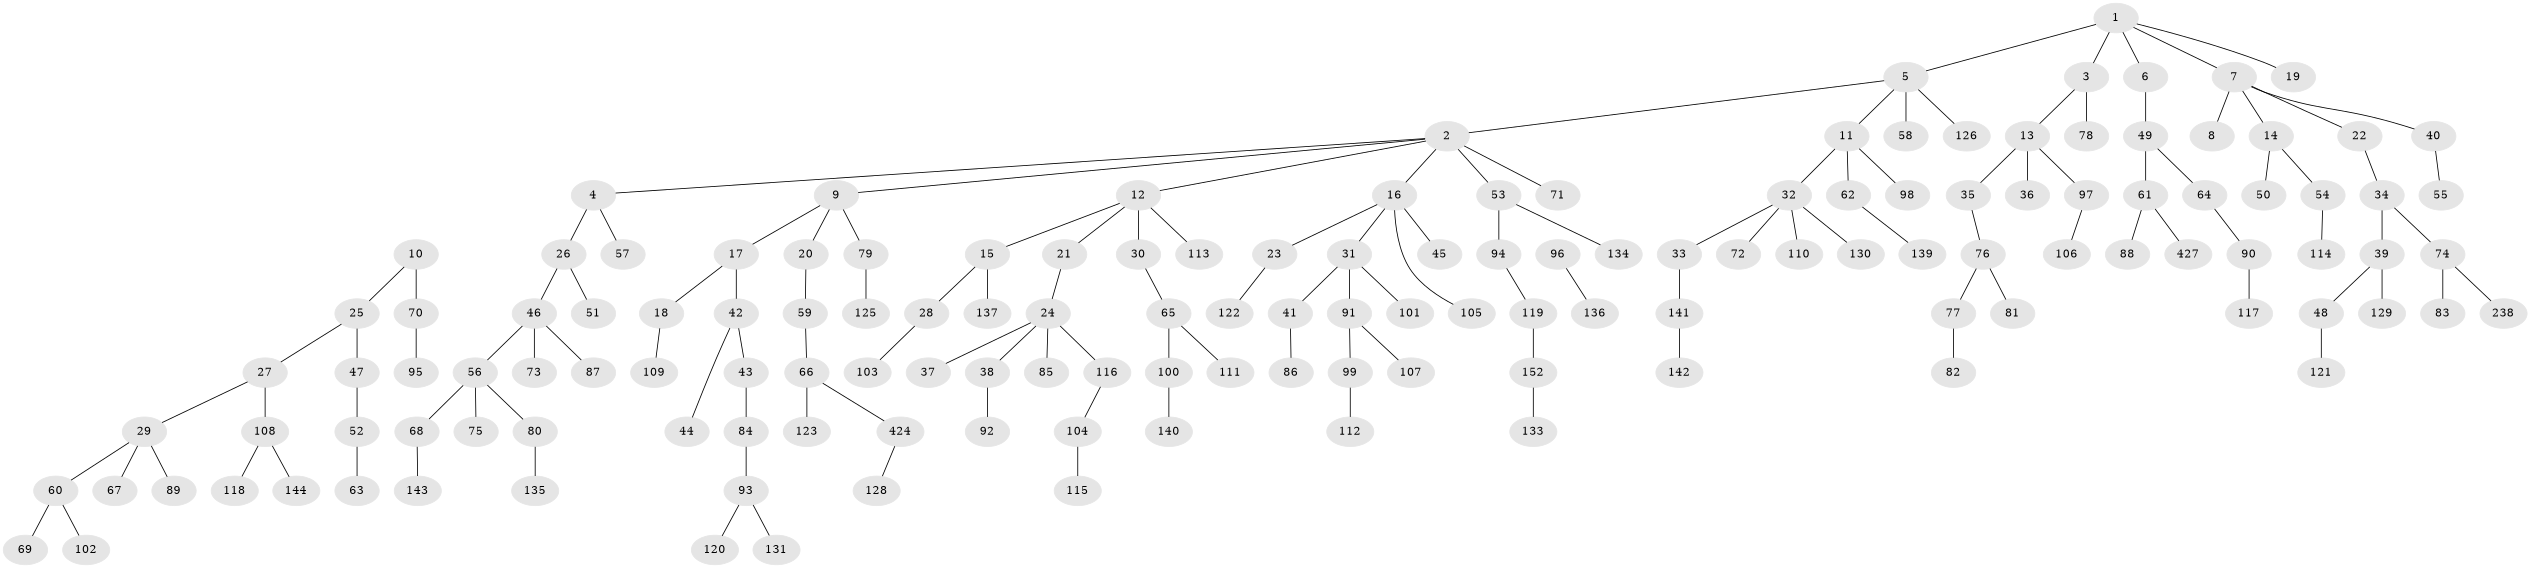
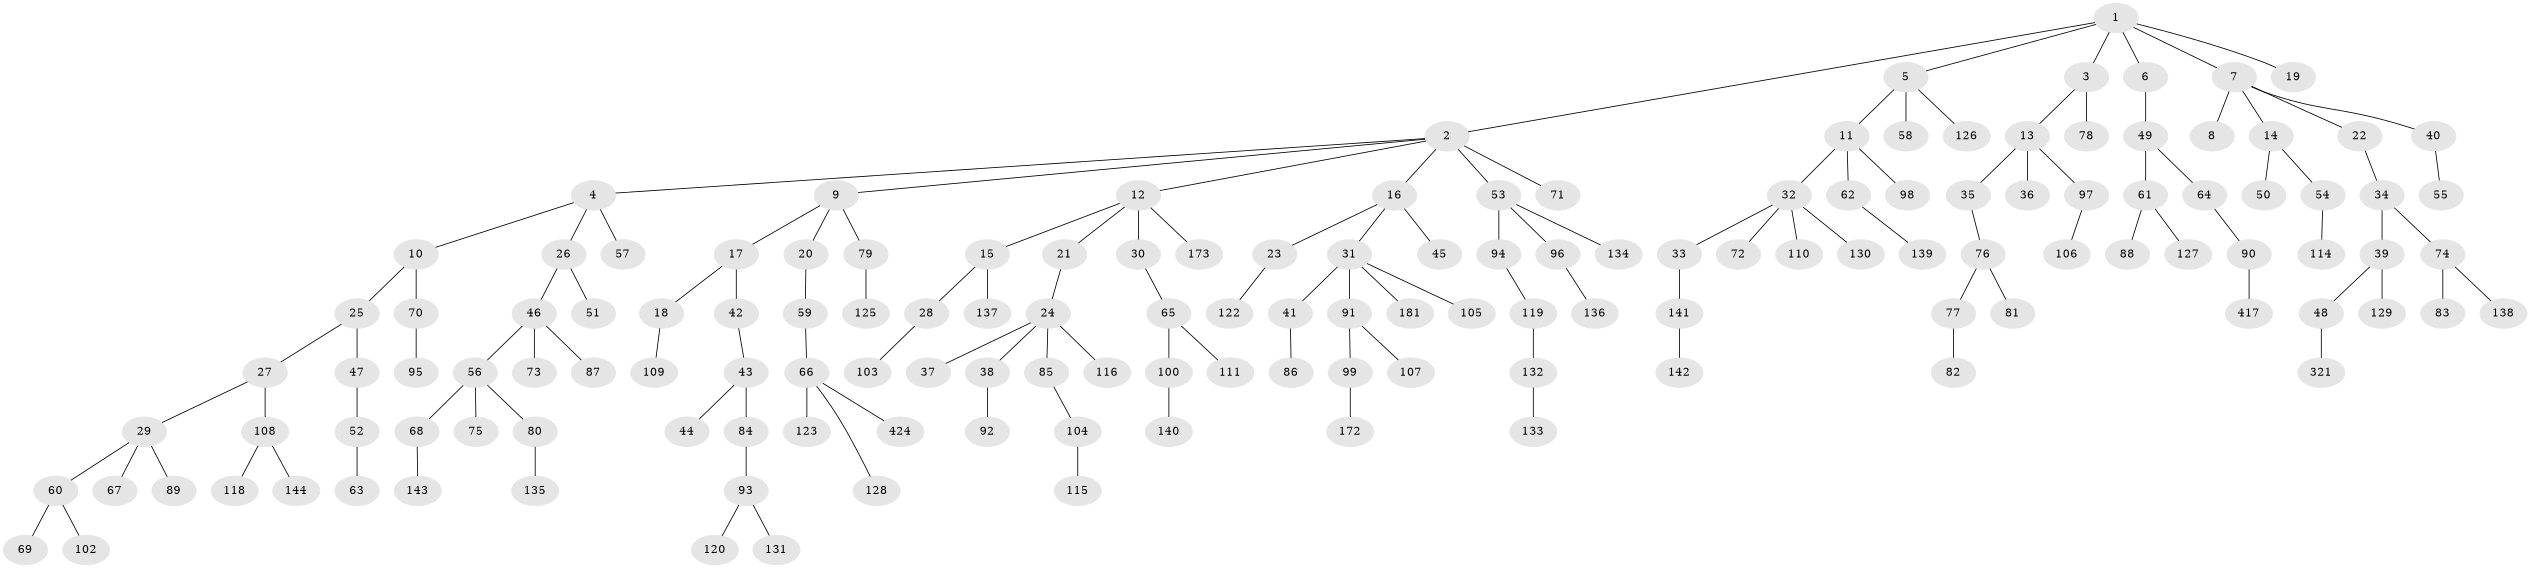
edge "5" -- "2": now "1" -- "2"
edge "4" -- "10": added
edge "53" -- "96": added
node "113": label "113" -> "173"
node "427": label "427" -> "127"
edge "16" -- "105": now "31" -- "105"
node "101": label "101" -> "181"
node "117": label "117" -> "417"
node "238": label "238" -> "138"
edge "42" -- "44": now "43" -- "44"
node "152": label "152" -> "132"
node "121": label "121" -> "321"
edge "116" -- "104": now "85" -- "104"
node "112": label "112" -> "172"
edge "424" -- "128": now "66" -- "128"
